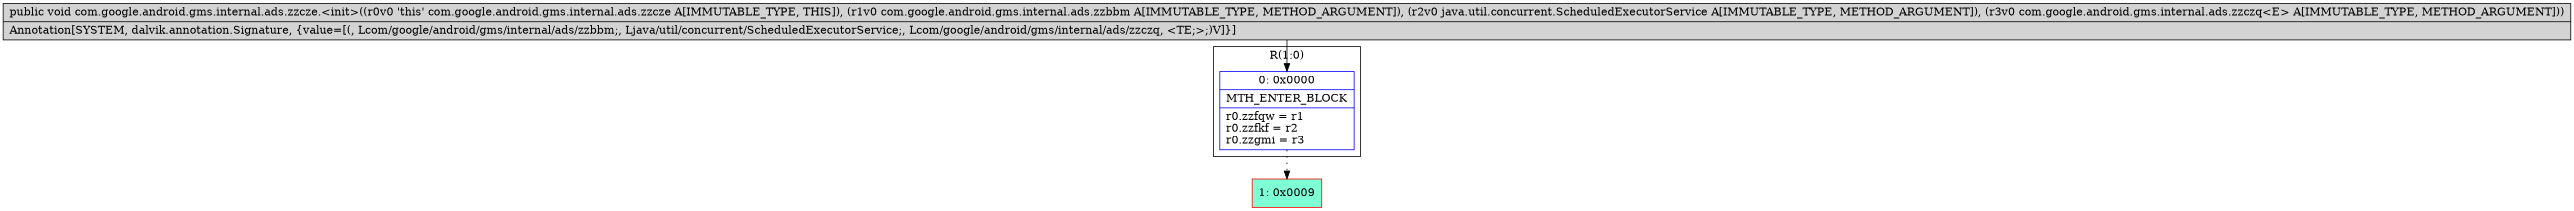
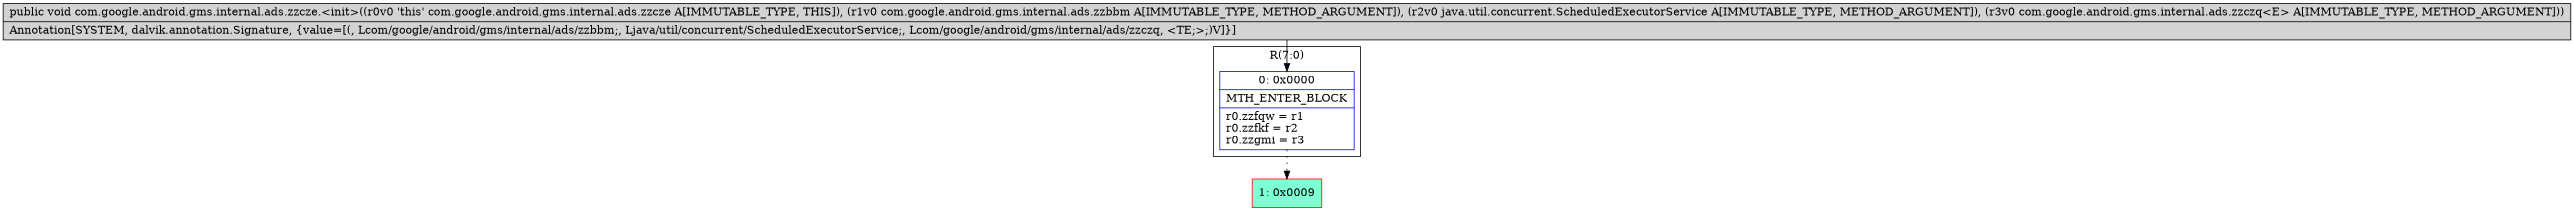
cluster "R(1:0)": label "R(1:0)" -> "R(7:0)"
